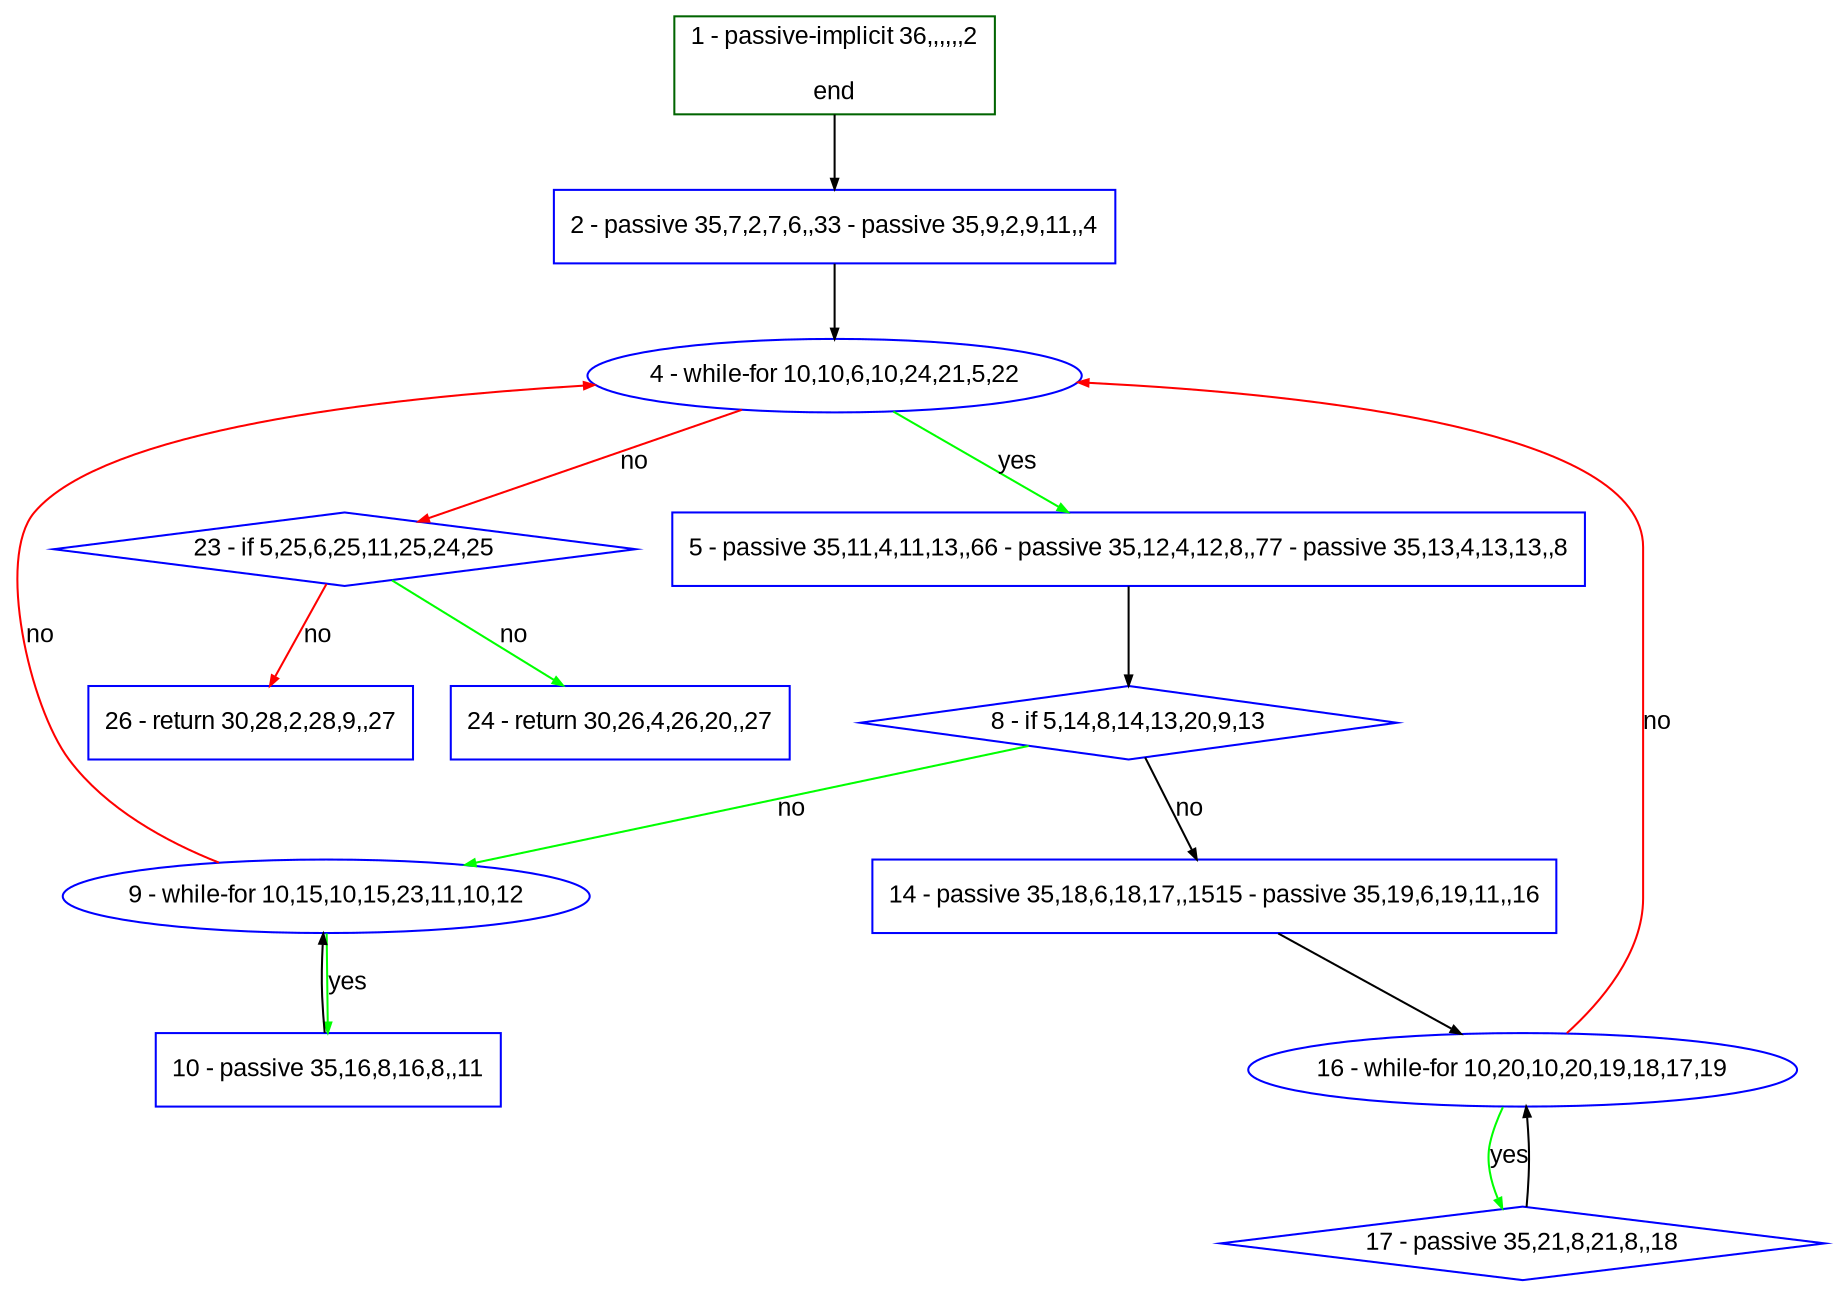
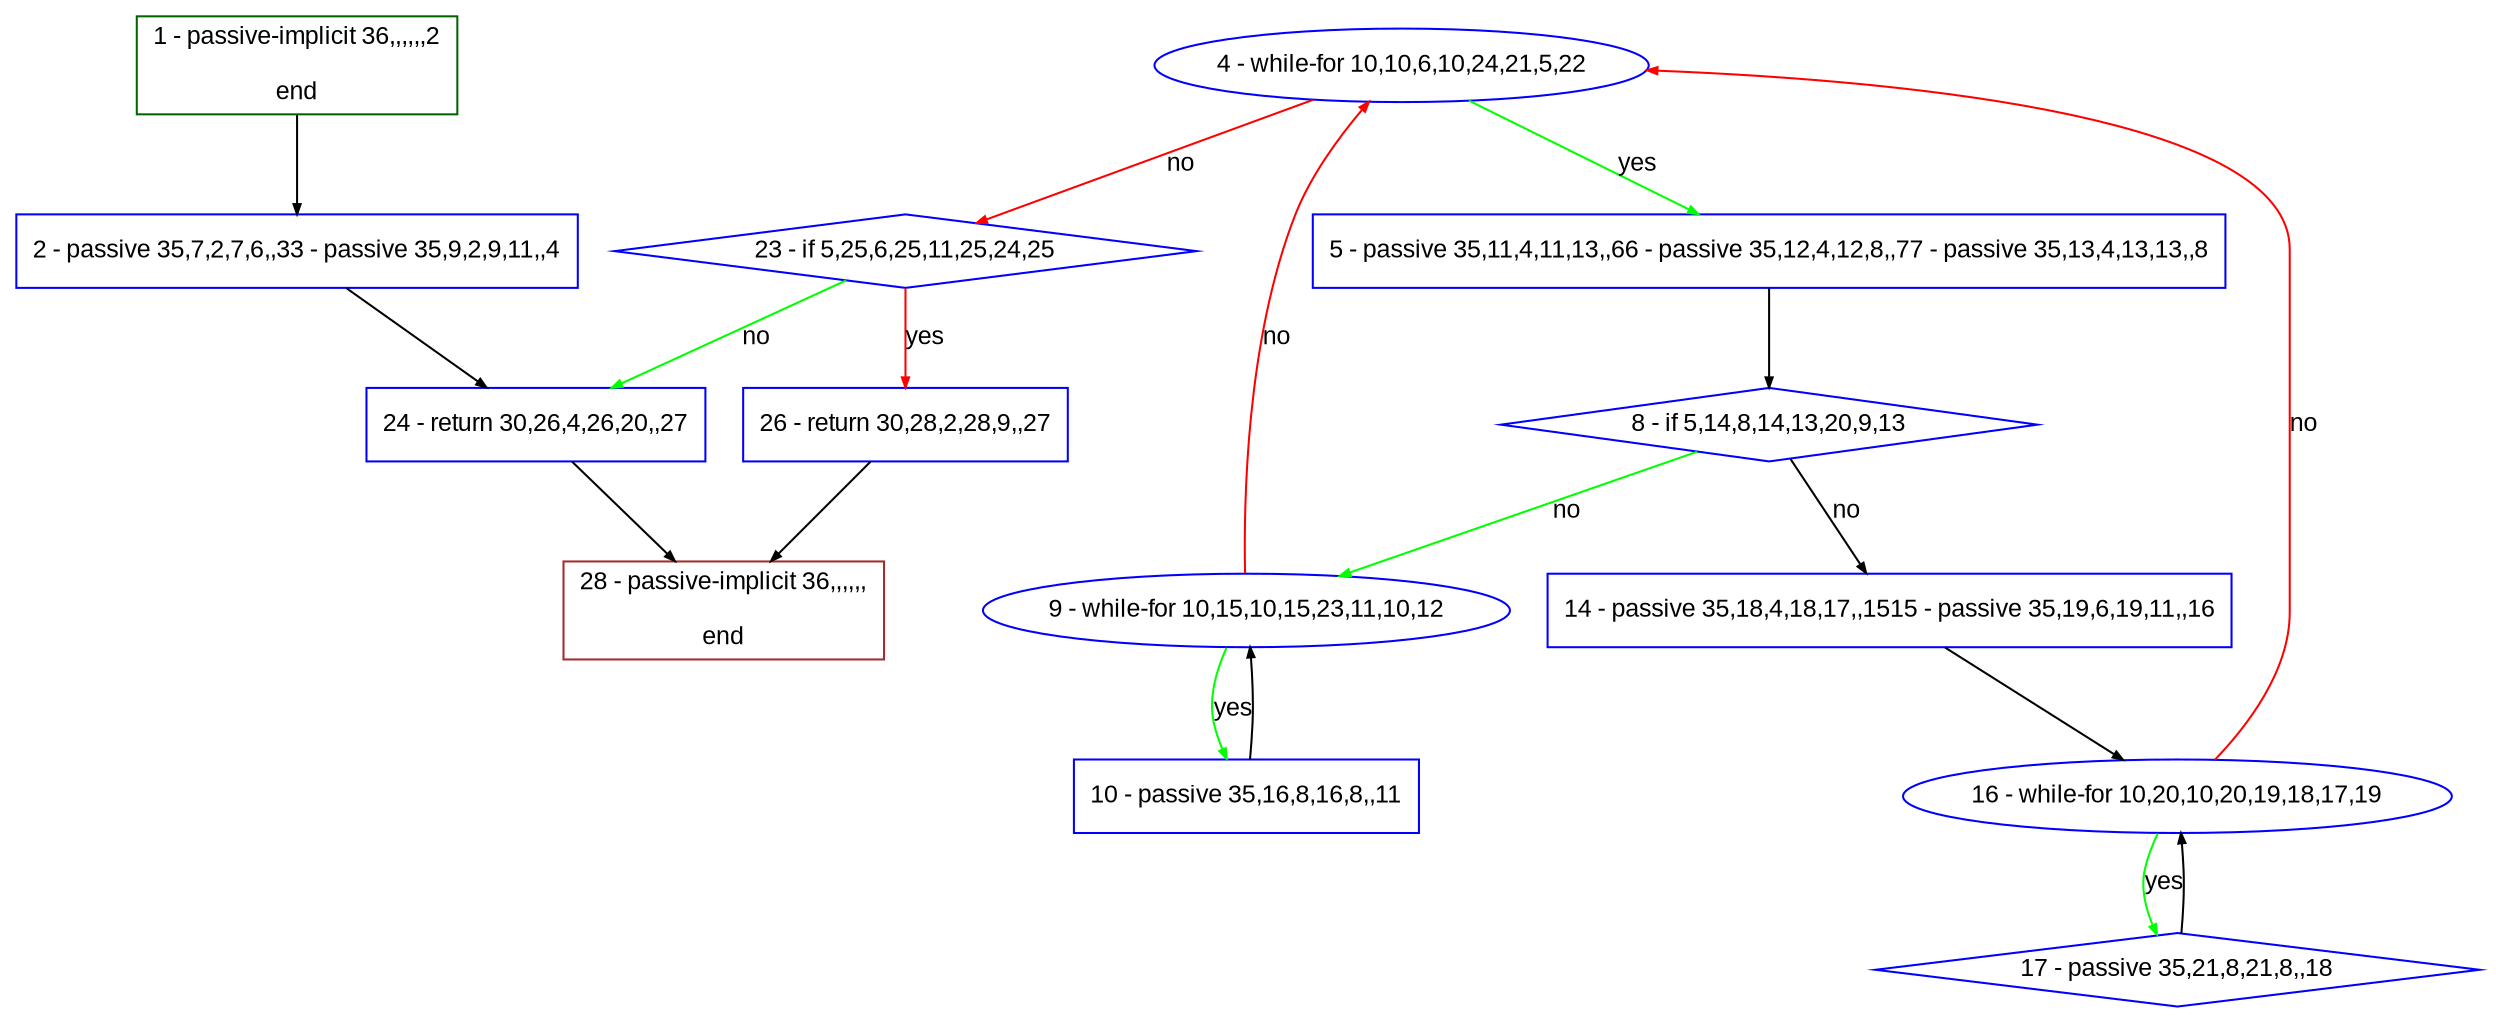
edge "2 - passive 35,7,2,7,6,,33 - passive 35,9,2,9,11,,4" -> "4 - while-for 10,10,6,10,24,21,5,22": now "2 - passive 35,7,2,7,6,,33 - passive 35,9,2,9,11,,4" -> "24 - return 30,26,4,26,20,,27"
node "28 - passive-implicit 36,,,,,, end": added
edge "23 - if 5,25,6,25,11,25,24,25" -> "26 - return 30,28,2,28,9,,27": label "no" -> "yes"
node "14 - passive 35,18,6,18,17,,1515 - passive 35,19,6,19,11,,16": label "14 - passive 35,18,6,18,17,,1515 - passive 35,19,6,19,11,,16" -> "14 - passive 35,18,4,18,17,,1515 - passive 35,19,6,19,11,,16"
